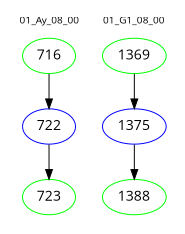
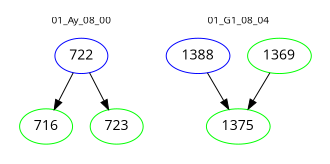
cluster "01_G1_08_00": label "01_G1_08_00" -> "01_G1_08_04"
edge "716" -> "722": reversed
node "1375": color blue -> green
edge "1375" -> "1388": reversed
node "1388": color green -> blue
